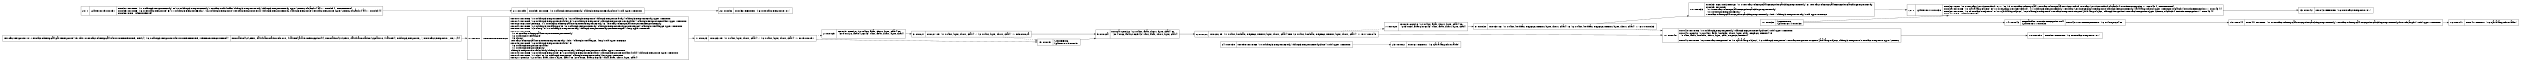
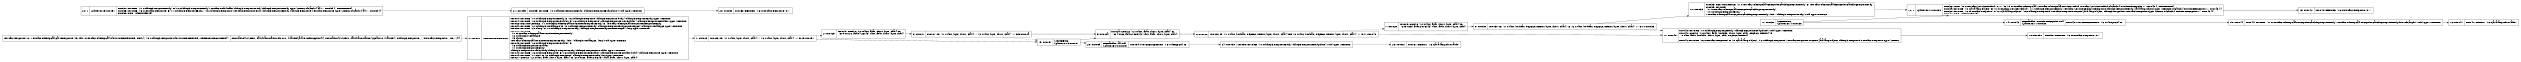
node "23: 0x005d": added
